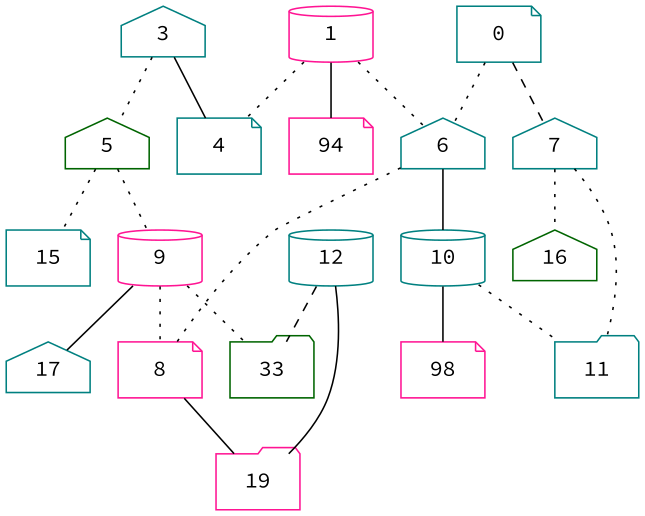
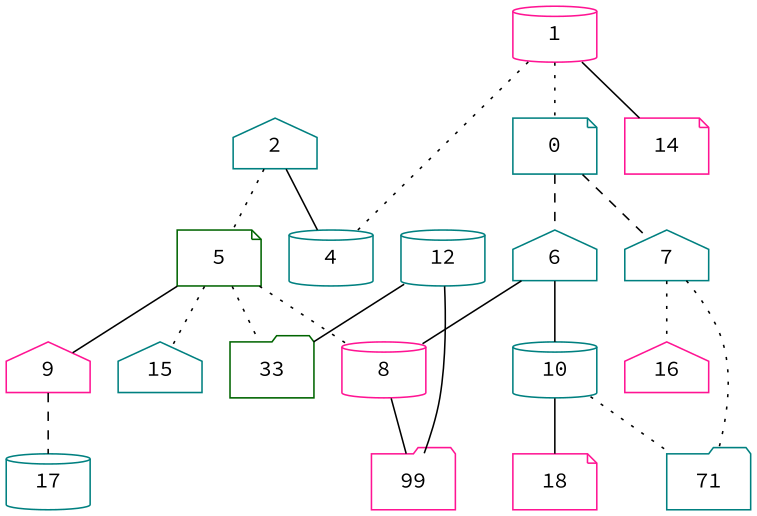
node "3": label "3" -> "2"
edge "0" -- "6": style dotted -> dashed
edge "1" -- "6": now "1" -- "0"
node "5": shape house -> note
node "4": shape note -> cylinder
node "94": label "94" -> "14"
edge "5" -- "9": style dotted -> solid
edge "6" -- "8": style dotted -> solid
node "15": shape note -> house
node "9": shape cylinder -> house
node "16": color darkgreen -> deeppink
edge "9" -- "8": now "5" -- "8"
edge "9" -- "33": now "5" -- "33"
edge "12" -- "33": style dashed -> solid
edge "9" -- "17": style solid -> dashed
node "17": shape house -> cylinder
node "8": shape note -> cylinder
node "98": label "98" -> "18"
node "11": label "11" -> "71"
node "19": label "19" -> "99"
